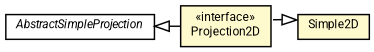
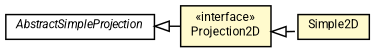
edge "Projection2D" -> "Simple2D": reversed
